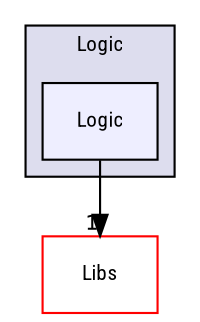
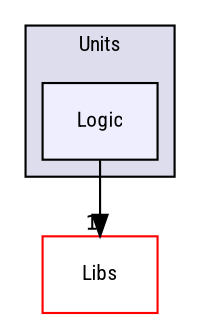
cluster "Logic": label "Logic" -> "Units"
